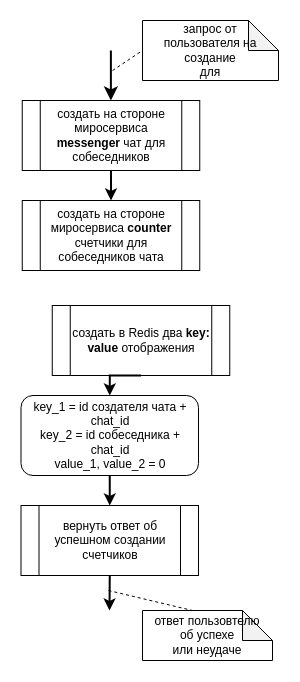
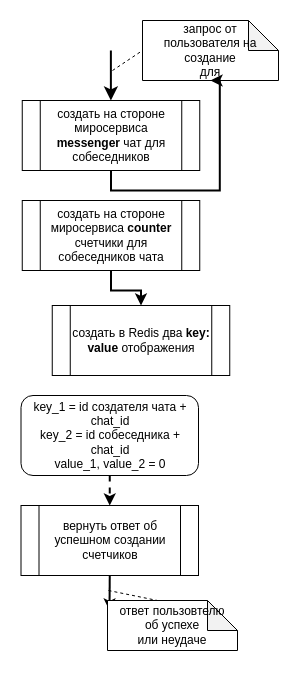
edge "создать на стороне миросервиса messenger чат для собеседников" -> "создать на стороне миросервиса counter счетчики для собеседников чата": now "создать на стороне миросервиса messenger чат для собеседников" -> "запрос от пользователя на создание для"
edge "создать на стороне миросервиса counter счетчики для собеседников чата" -> "создать в Redis два key: value отображения": added
edge "создать в Redis два key: value отображения" -> "key_1 = id создателя чата + chat_id key_2 = id собеседника + chat_id value_1, value_2 = 0": removed
edge "key_1 = id создателя чата + chat_id key_2 = id собеседника + chat_id value_1, value_2 = 0" -> "вернуть ответ об успешном создании счетчиков": style solid -> dashed
node "ответ пользовтелю об успехе или неудаче": moved (208, 636) -> (173, 626)
